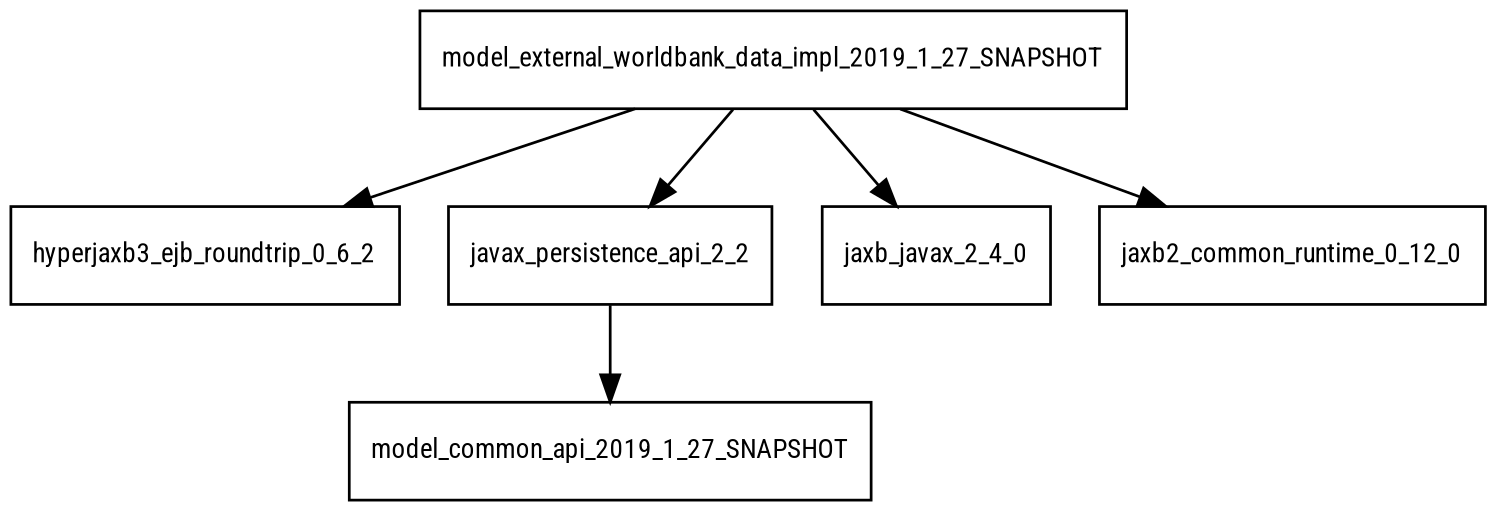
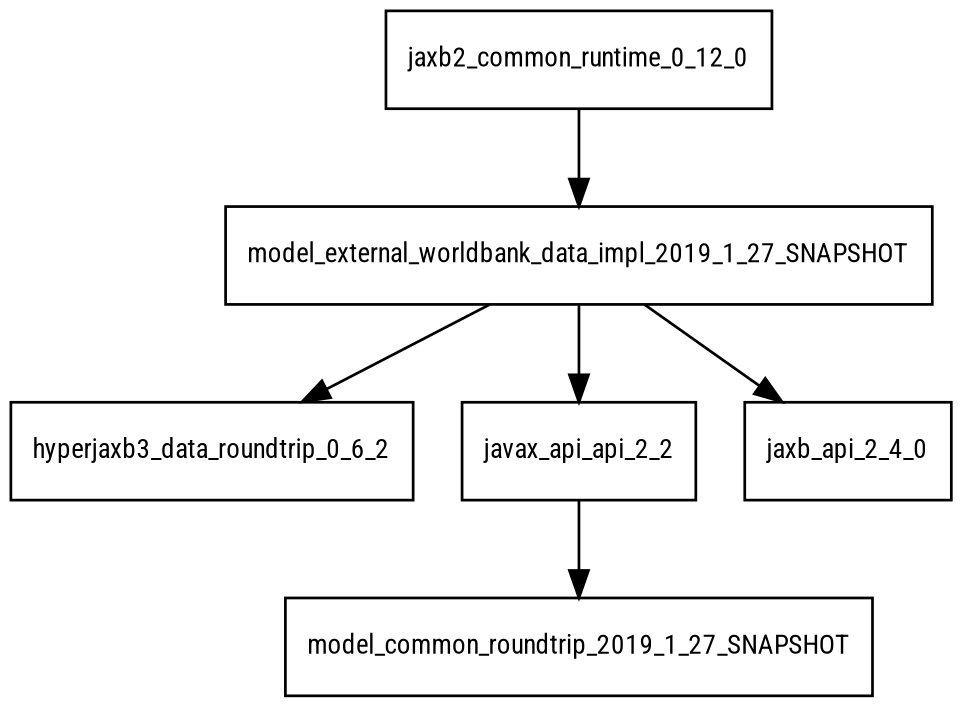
edge "model_external_worldbank_data_impl_2019_1_27_SNAPSHOT" -> "jaxb2_common_runtime_0_12_0": reversed
node "hyperjaxb3_ejb_roundtrip_0_6_2": label "hyperjaxb3_ejb_roundtrip_0_6_2" -> "hyperjaxb3_data_roundtrip_0_6_2"
node "javax_persistence_api_2_2": label "javax_persistence_api_2_2" -> "javax_api_api_2_2"
node "jaxb_javax_2_4_0": label "jaxb_javax_2_4_0" -> "jaxb_api_2_4_0"
node "model_common_api_2019_1_27_SNAPSHOT": label "model_common_api_2019_1_27_SNAPSHOT" -> "model_common_roundtrip_2019_1_27_SNAPSHOT"
